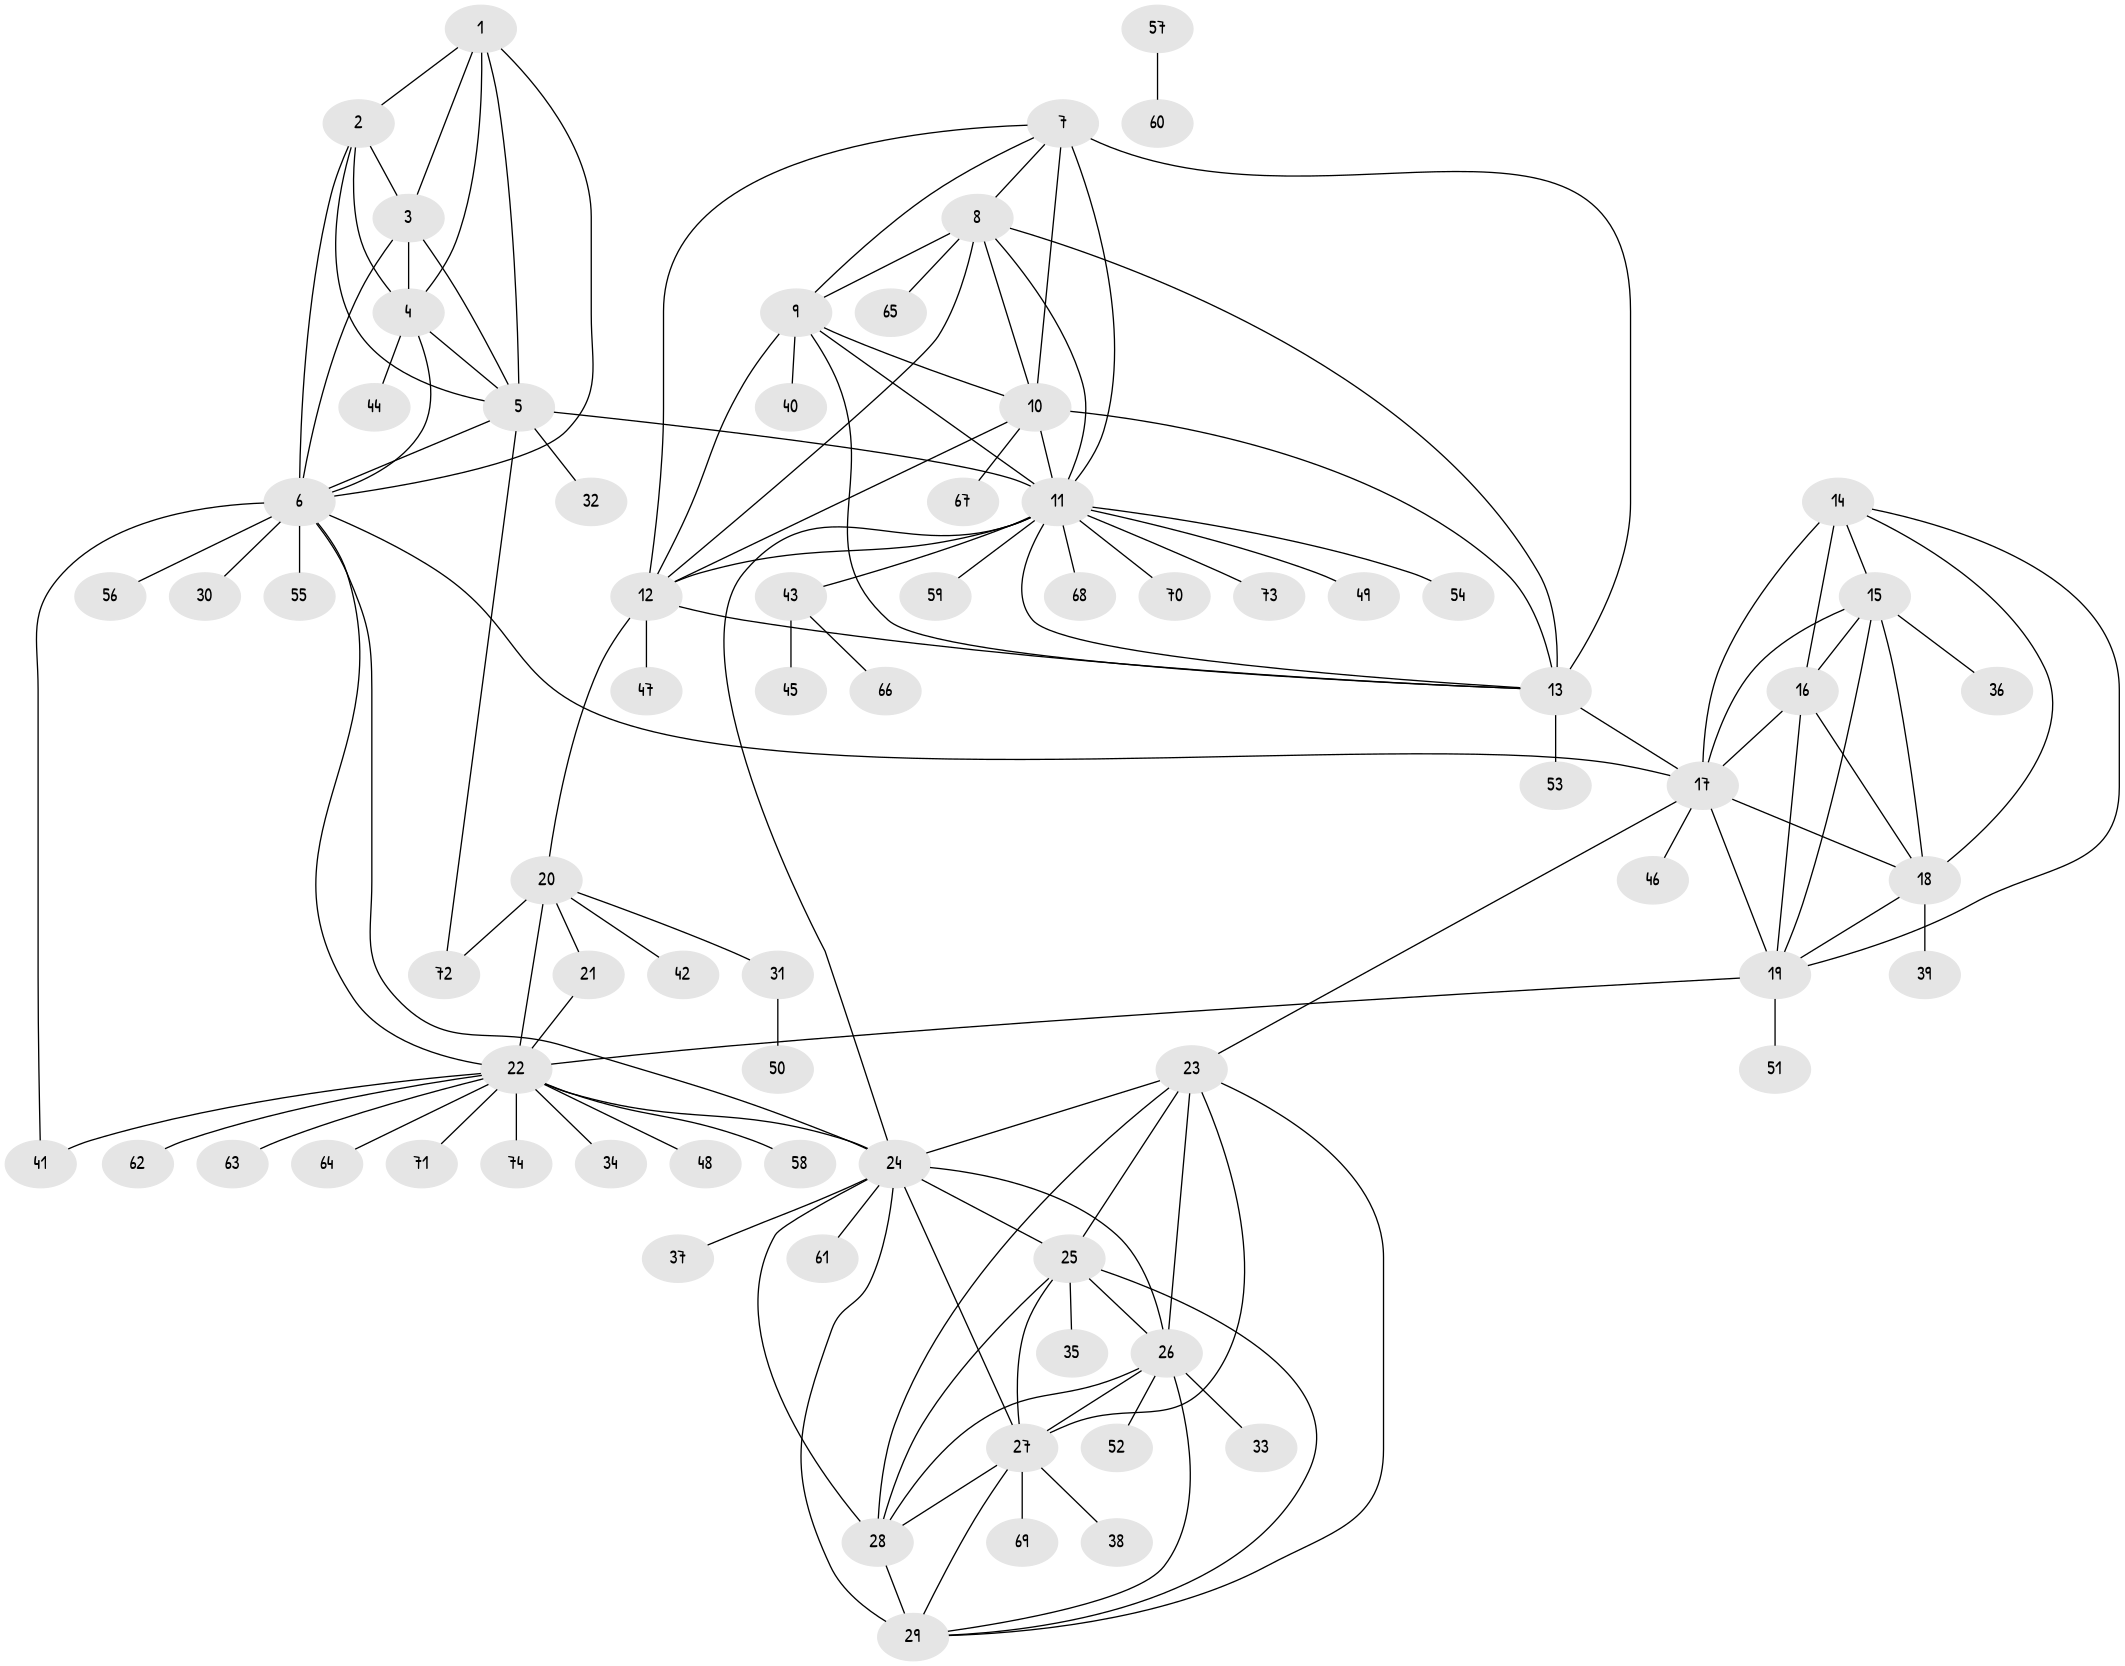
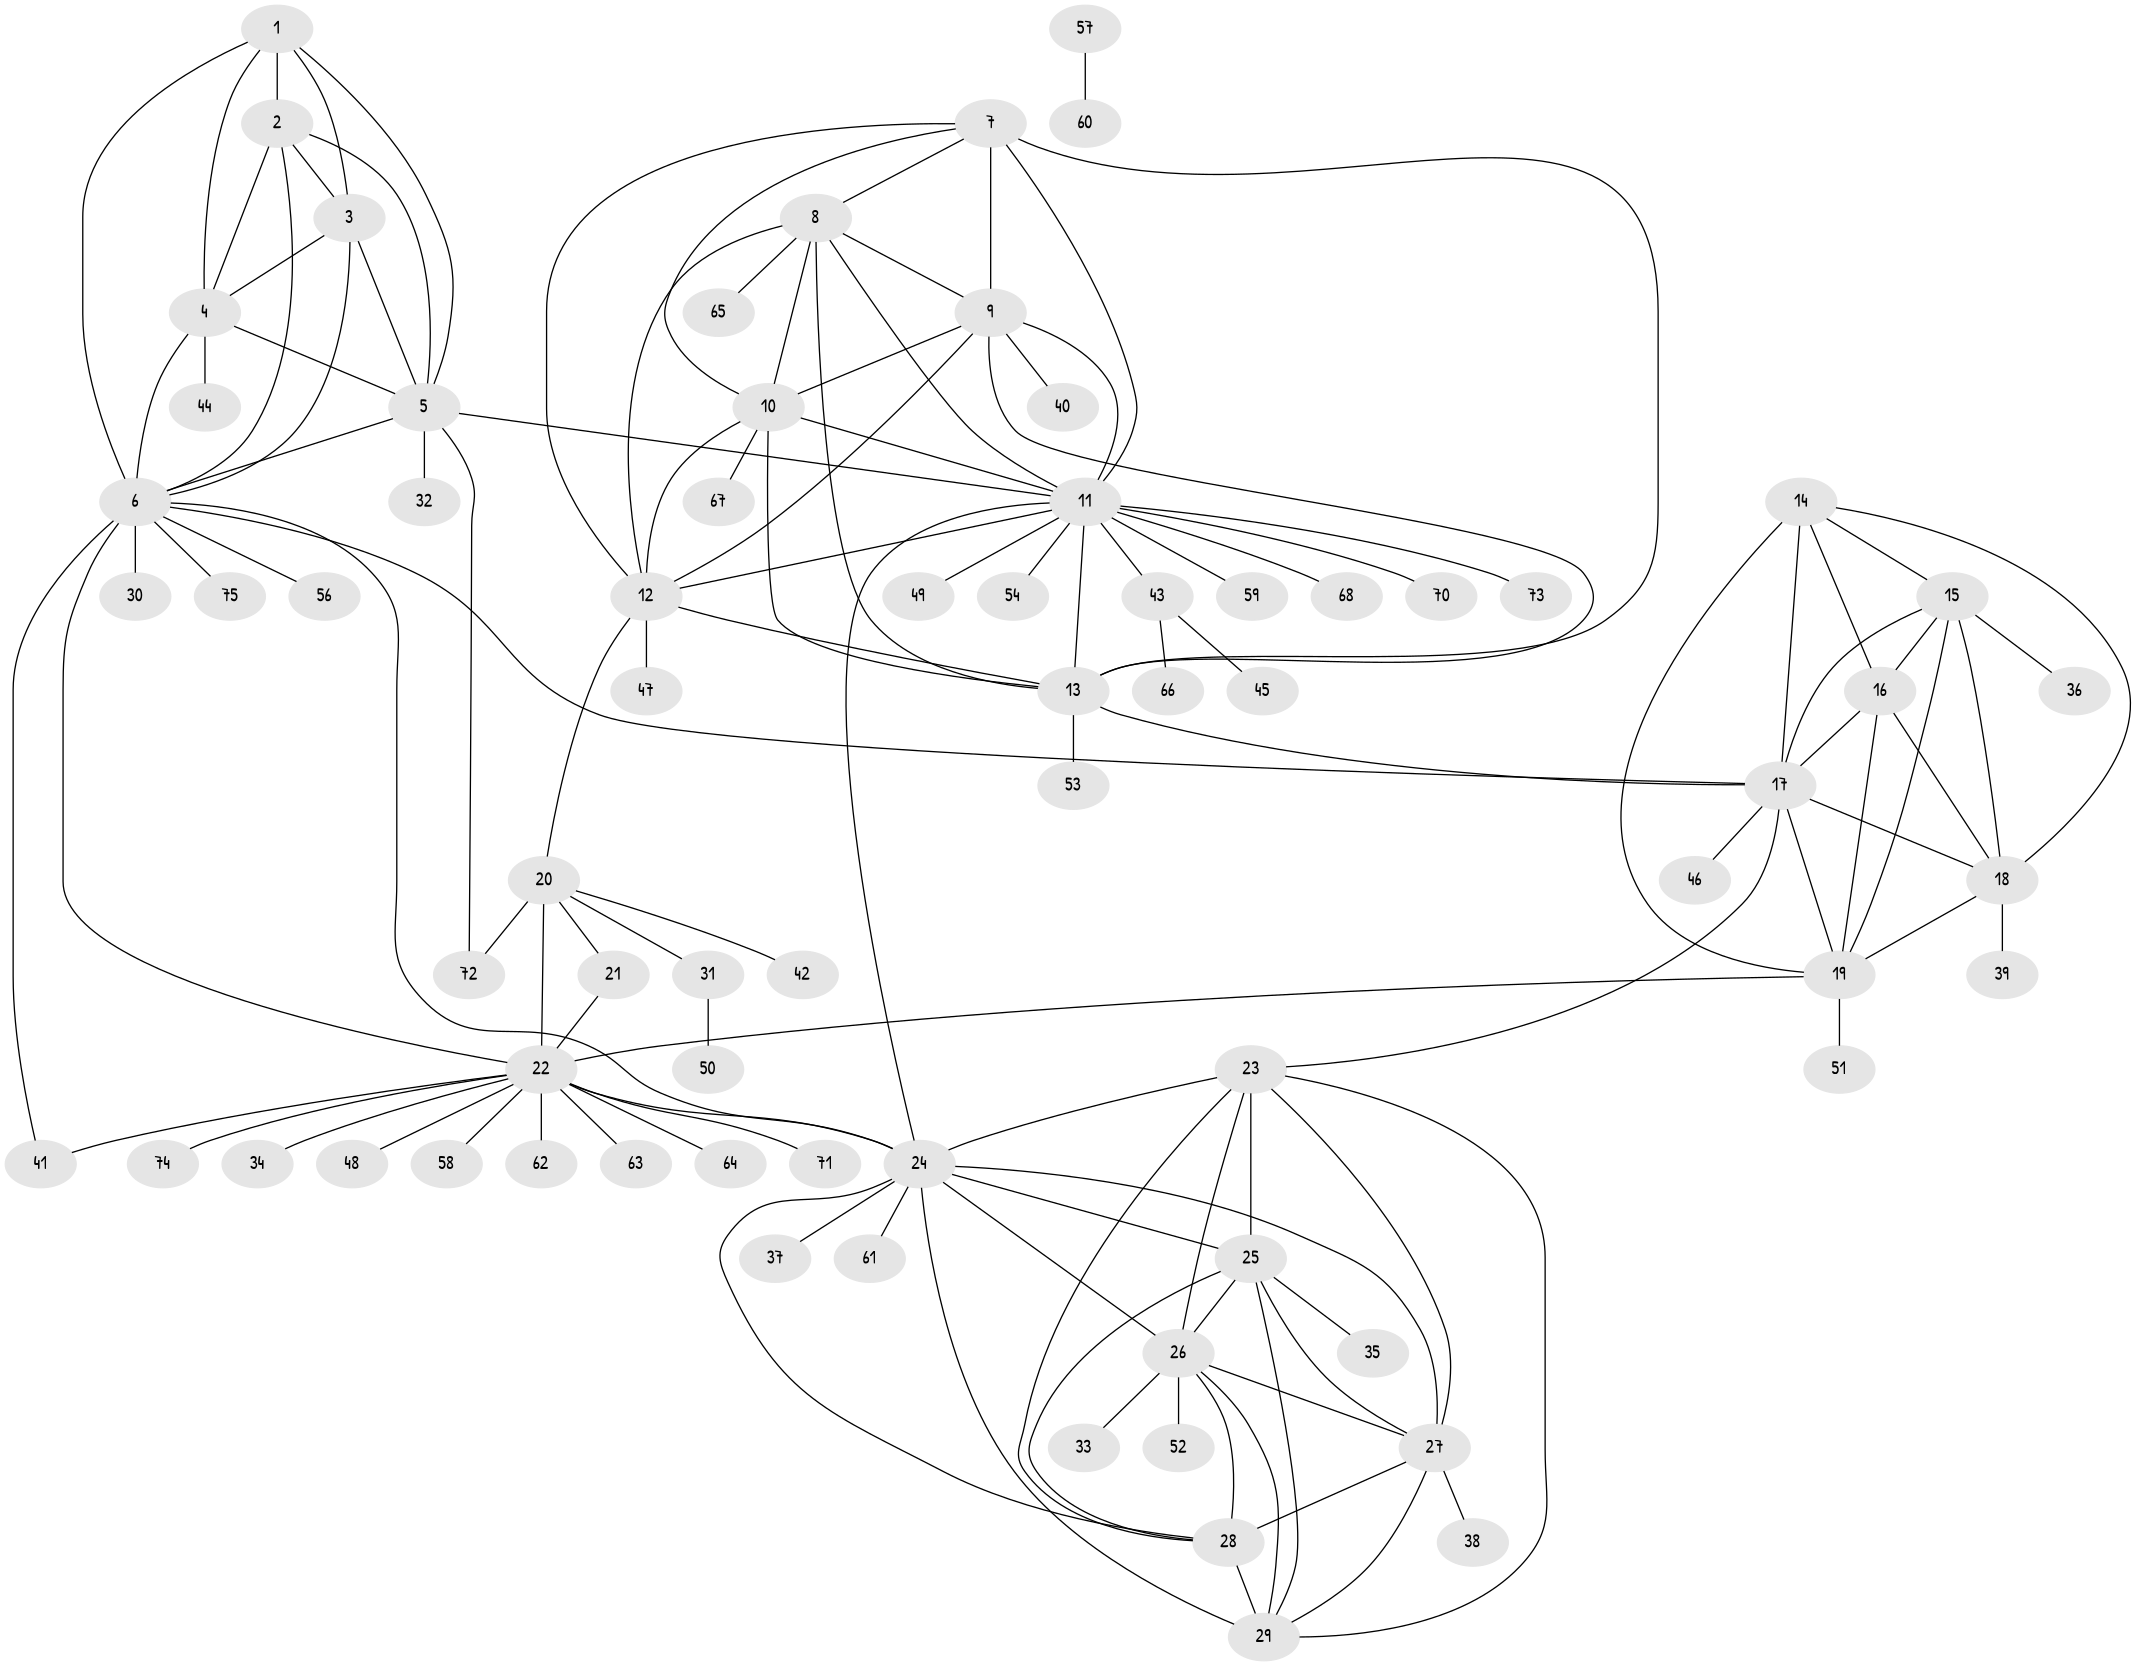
node "55": label "55" -> "75"
node "69": removed
